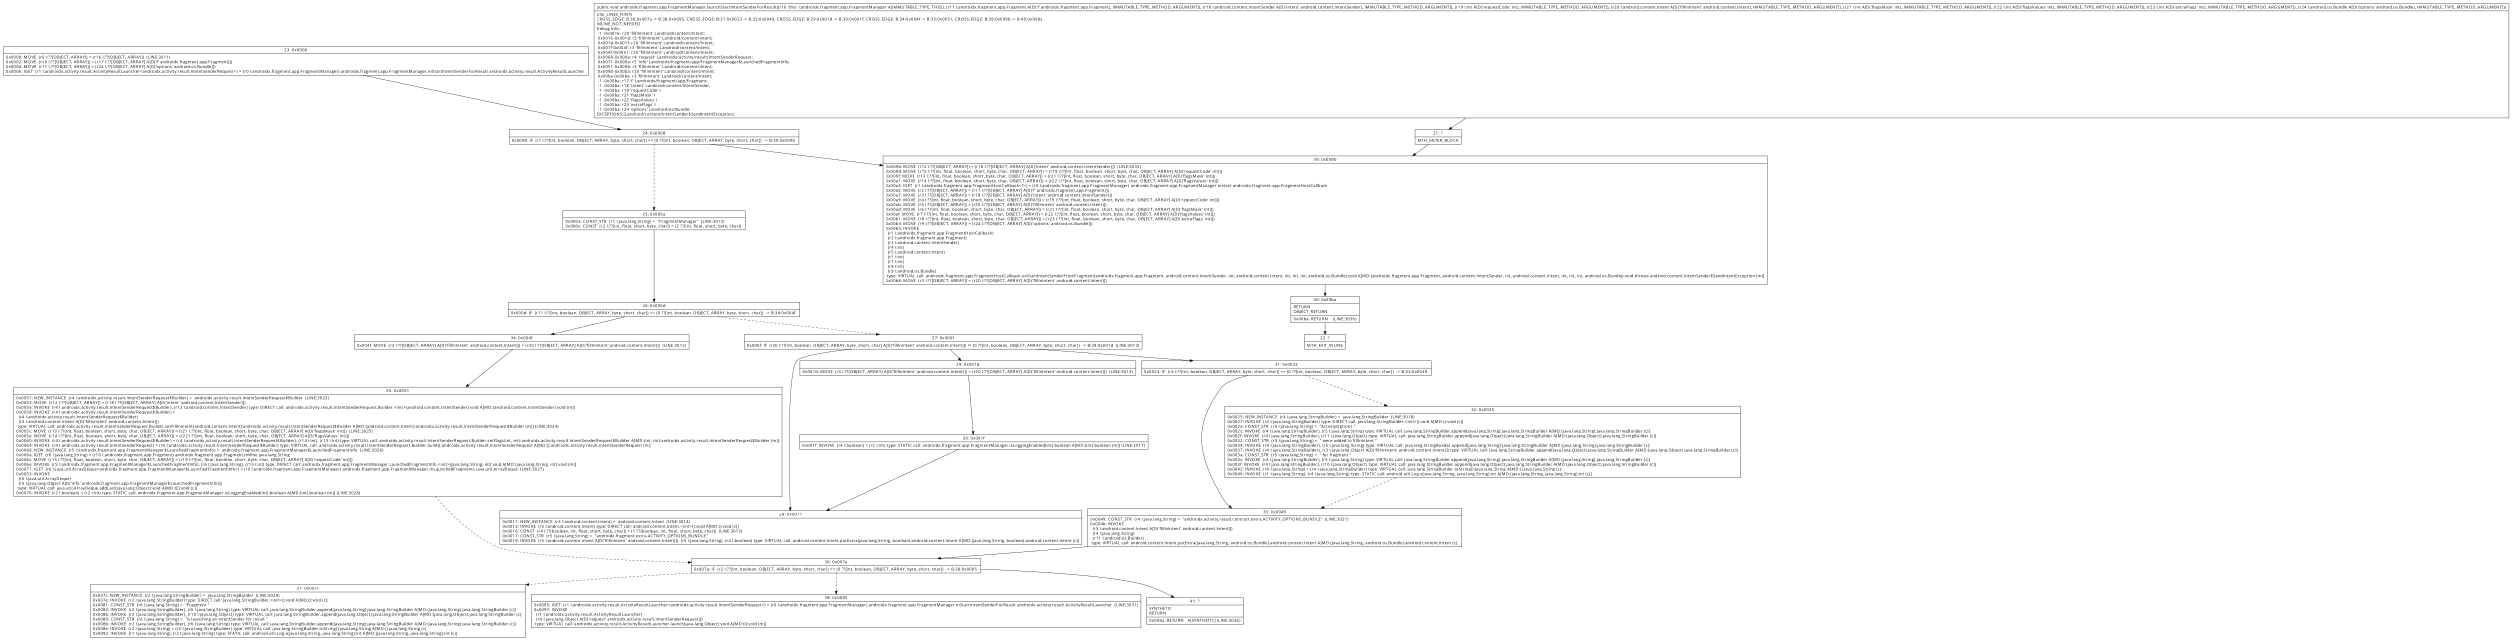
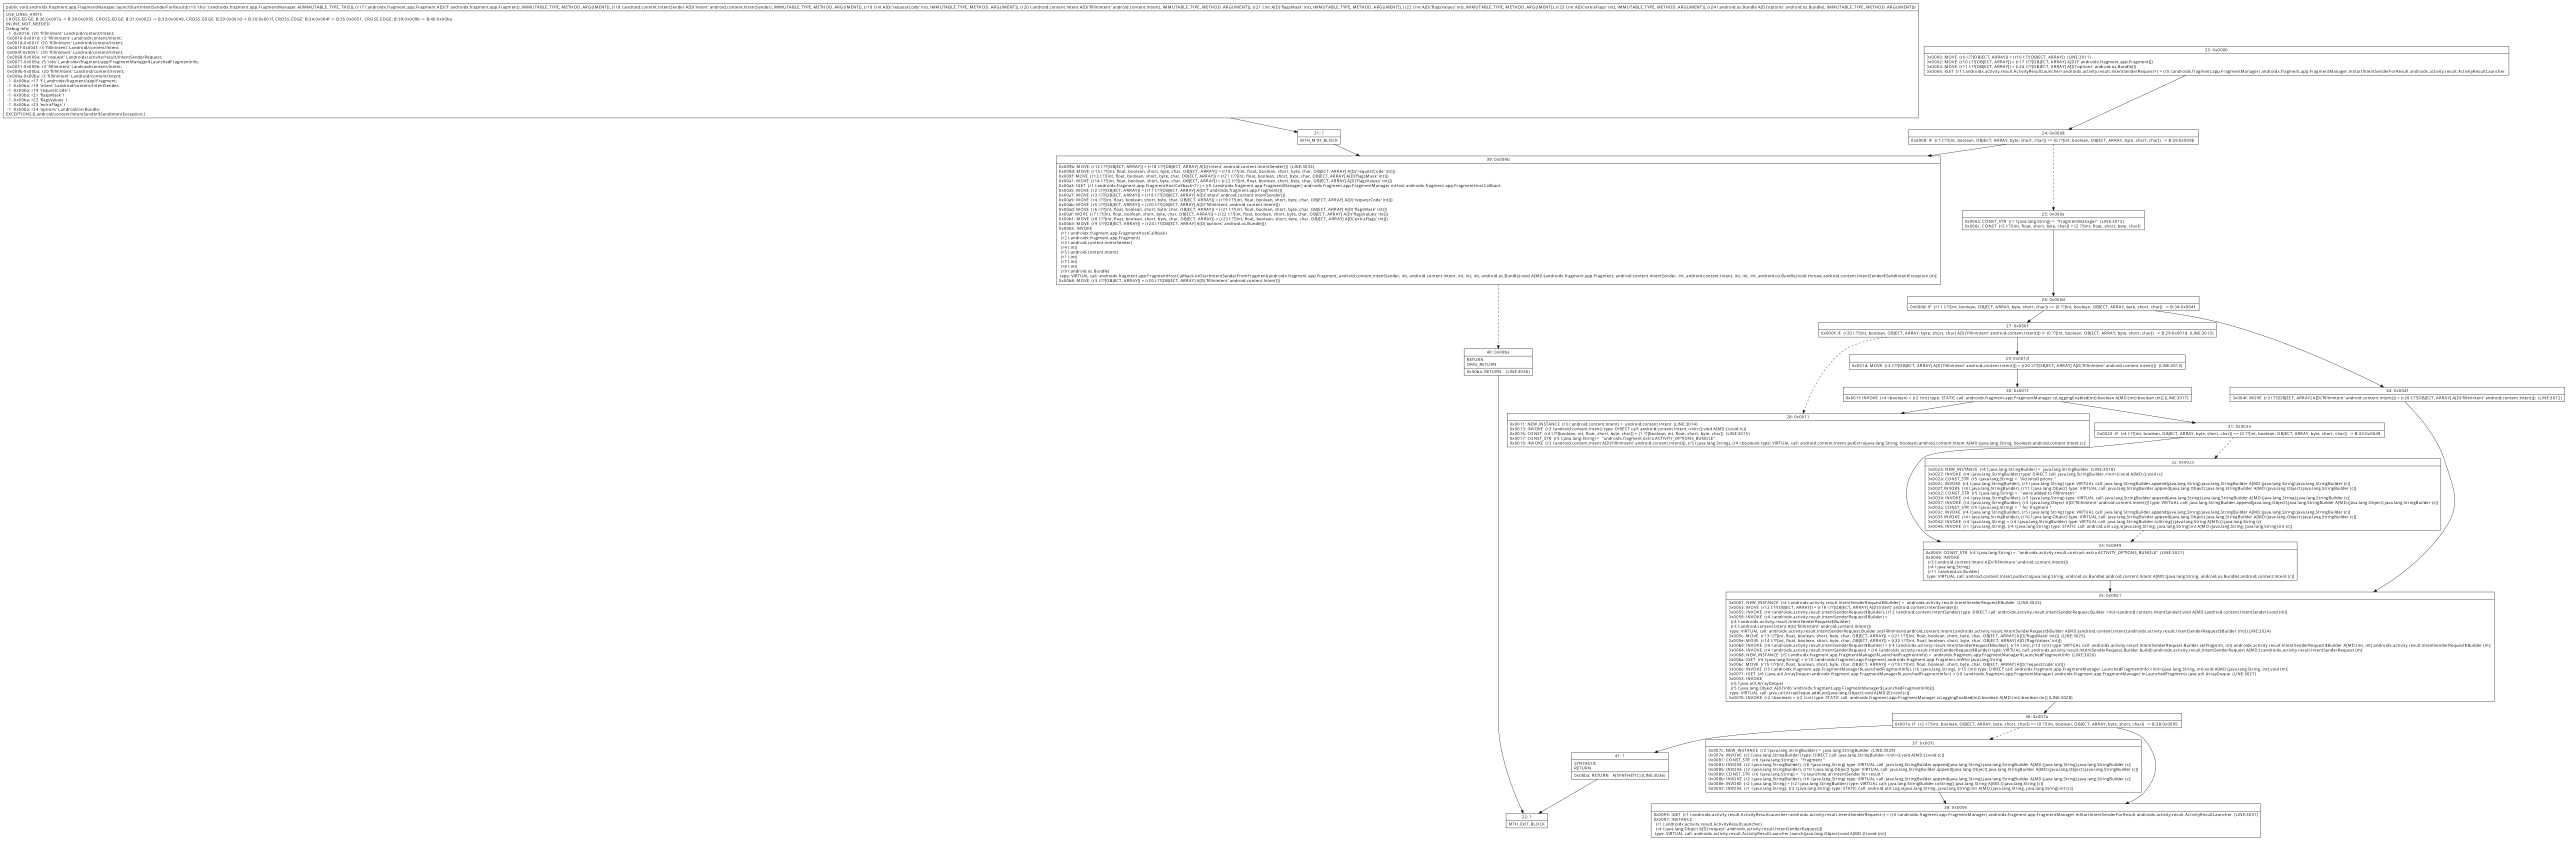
node "21: ?": text "MTH_ENTER_BLOCK" -> "MTH_MTH_BLOCK"
edge "39: 0x009b" -> "40: 0x00ba": style solid -> dashed
node "40: 0x00ba": text "OBJECT_RETURN" -> "ORIG_RETURN"
edge "26: 0x000d" -> "27: 0x000f": style dashed -> solid
node "22: ?": text "MTH_EXIT_INLINE" -> "MTH_EXIT_BLOCK"
edge "27: 0x000f" -> "31: 0x0023": now "30: 0x001f" -> "31: 0x0023"
edge "27: 0x000f" -> "28: 0x0011": style solid -> dashed
edge "33: 0x0049" -> "36: 0x007a": now "33: 0x0049" -> "35: 0x0051"
edge "35: 0x0051" -> "36: 0x007a": style dashed -> solid
edge "36: 0x007a" -> "38: 0x0095": style dashed -> solid
node "38: 0x0095": text "0x0097: INVOKE" -> "0x0097: INSTANCE"
edge "41: ?" -> "22: ?": added
edge "37: 0x007c" -> "38: 0x0095": added
